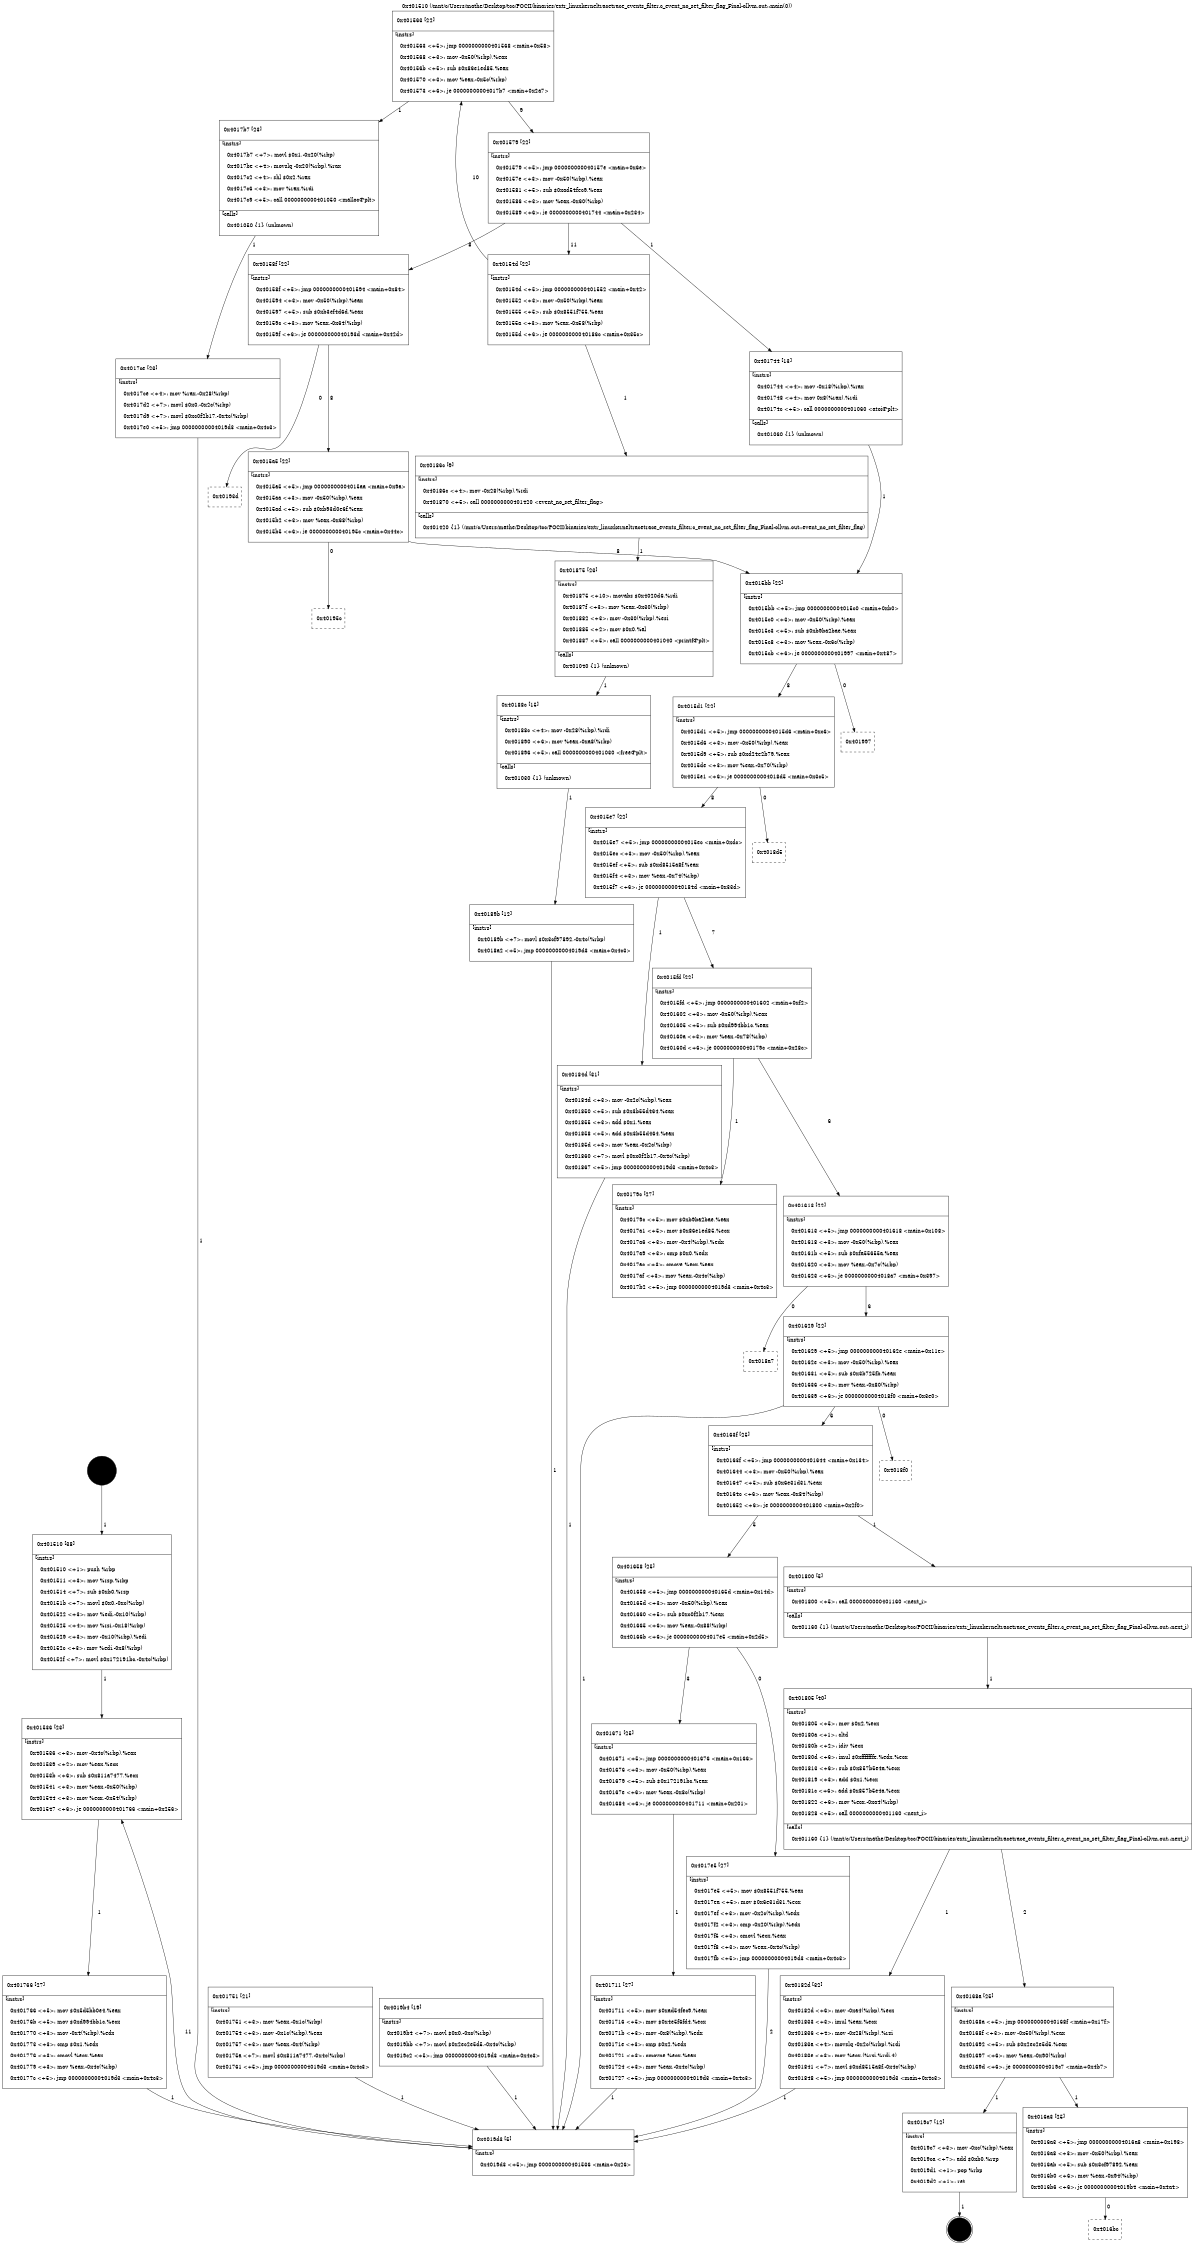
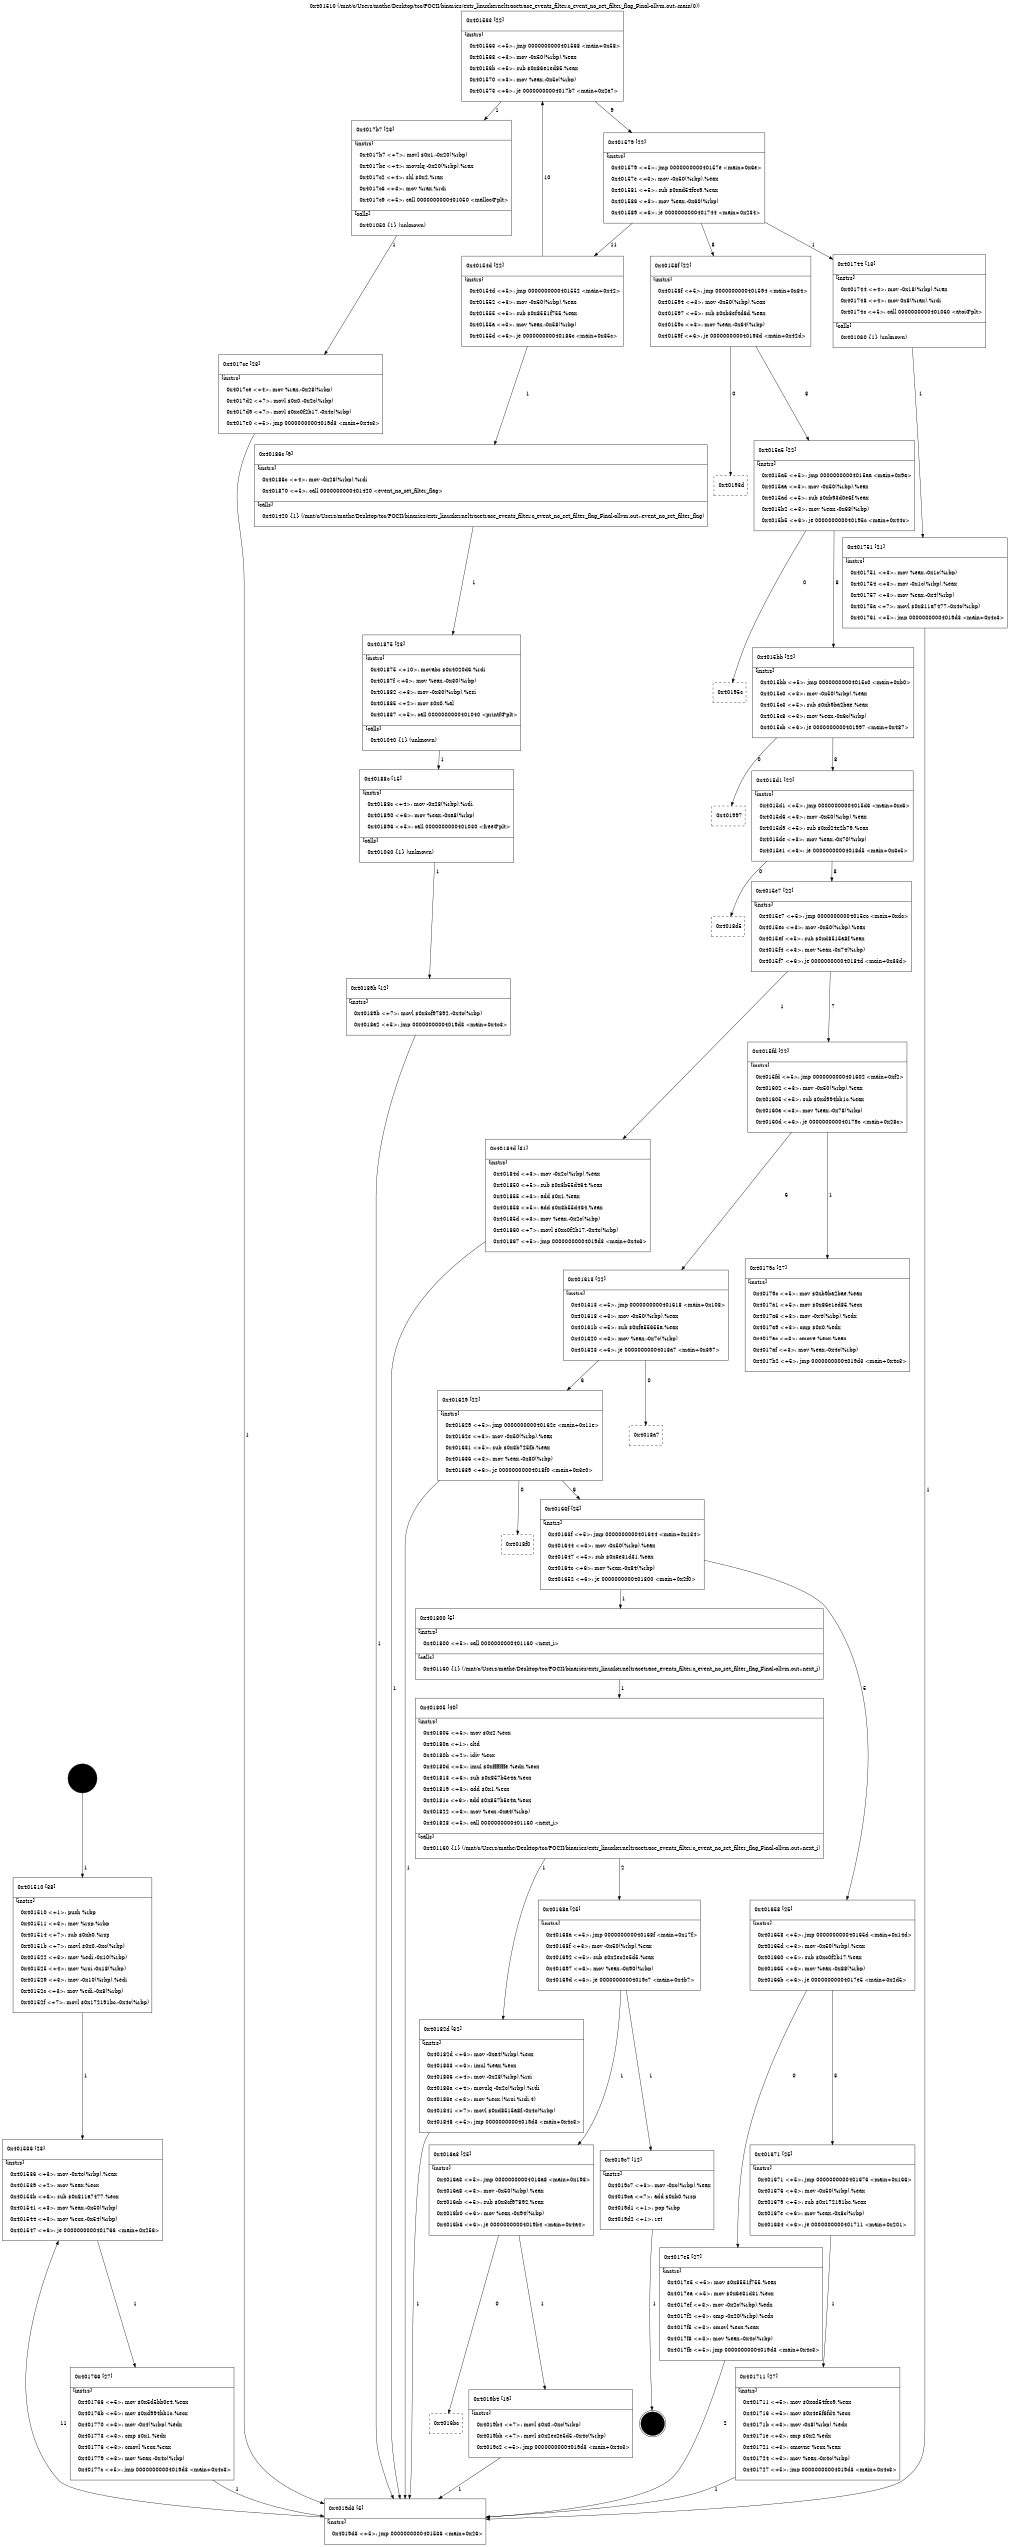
edge "0x401744 [13]" -> "0x4015bb [22]": now "0x401744 [13]" -> "0x401751 [21]"
edge "0x4016a3 [25]" -> "0x4019b4 [19]": added, label "1"
